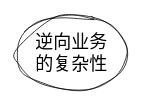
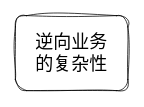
node "逆向业务 的复杂性": shape ellipse -> rounded rectangle
